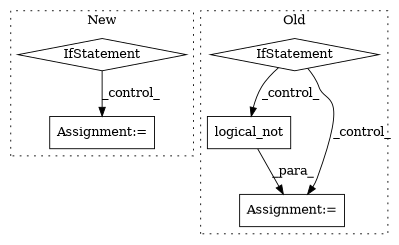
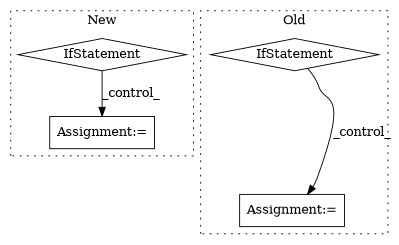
node "logical_not": removed
